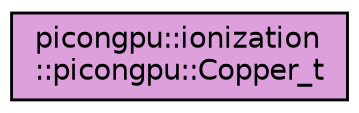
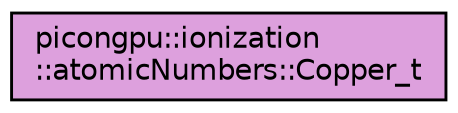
node "picongpu::ionization ::picongpu::Copper_t": label "picongpu::ionization ::picongpu::Copper_t" -> "picongpu::ionization ::atomicNumbers::Copper_t"
